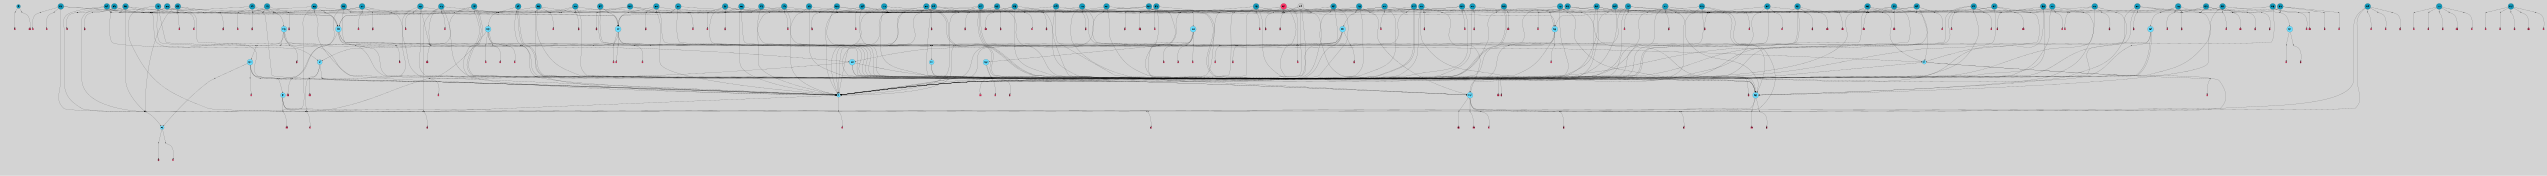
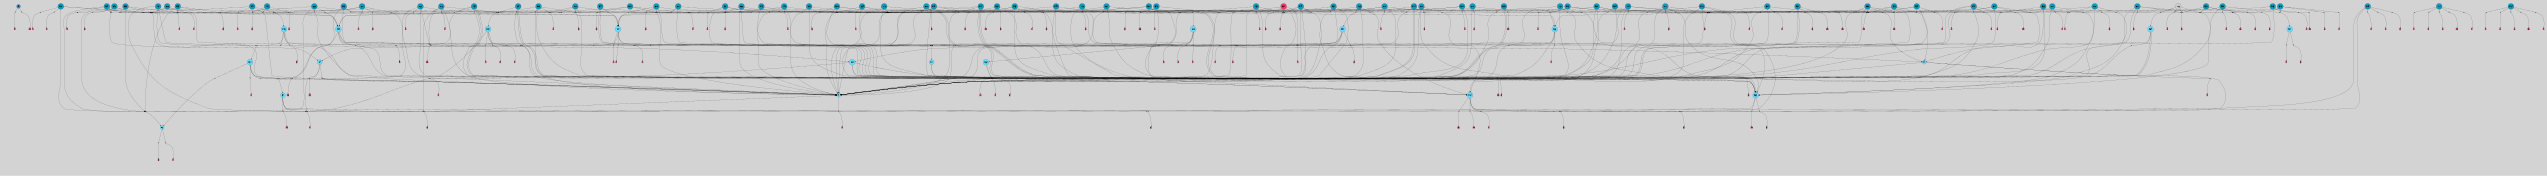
node "T749": fillcolor #cccccc -> #1199bb
node "T786": fillcolor #1199bb -> #cccccc
